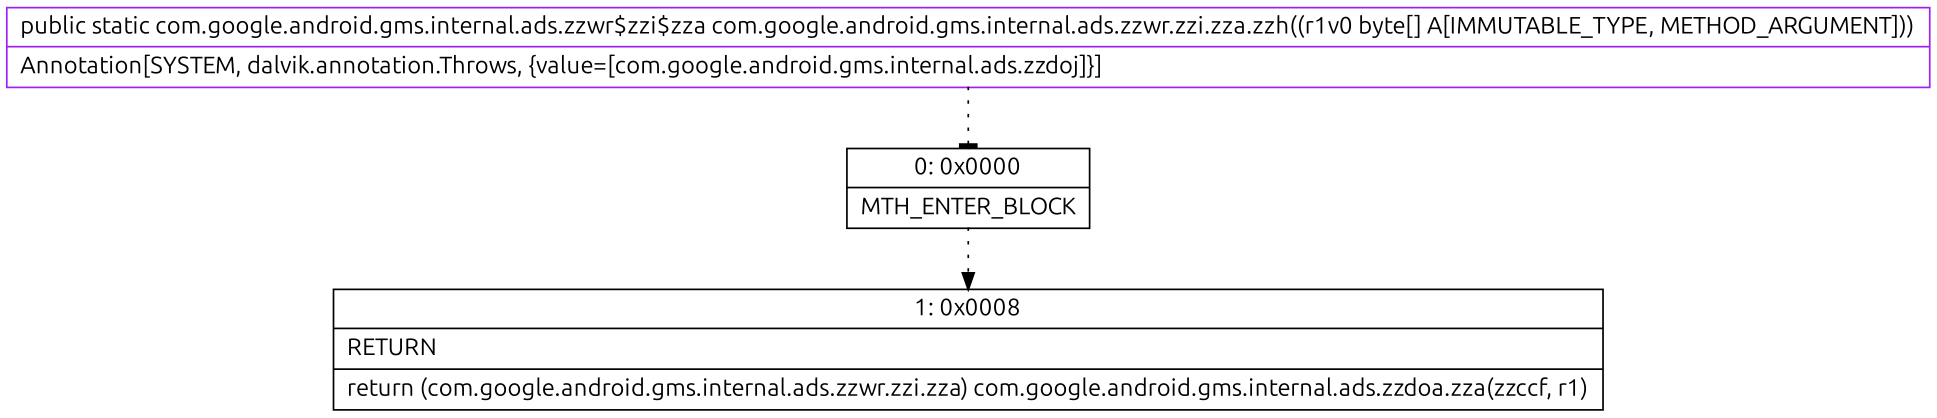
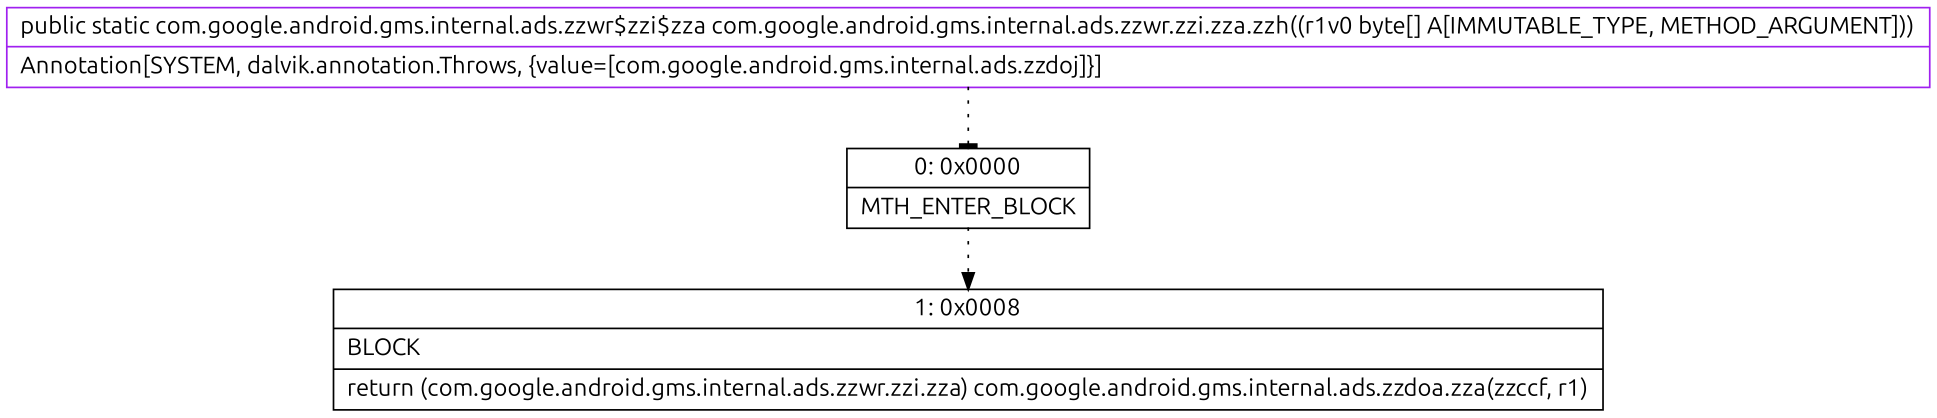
node "1: 0x0008": text "RETURN" -> "BLOCK"
